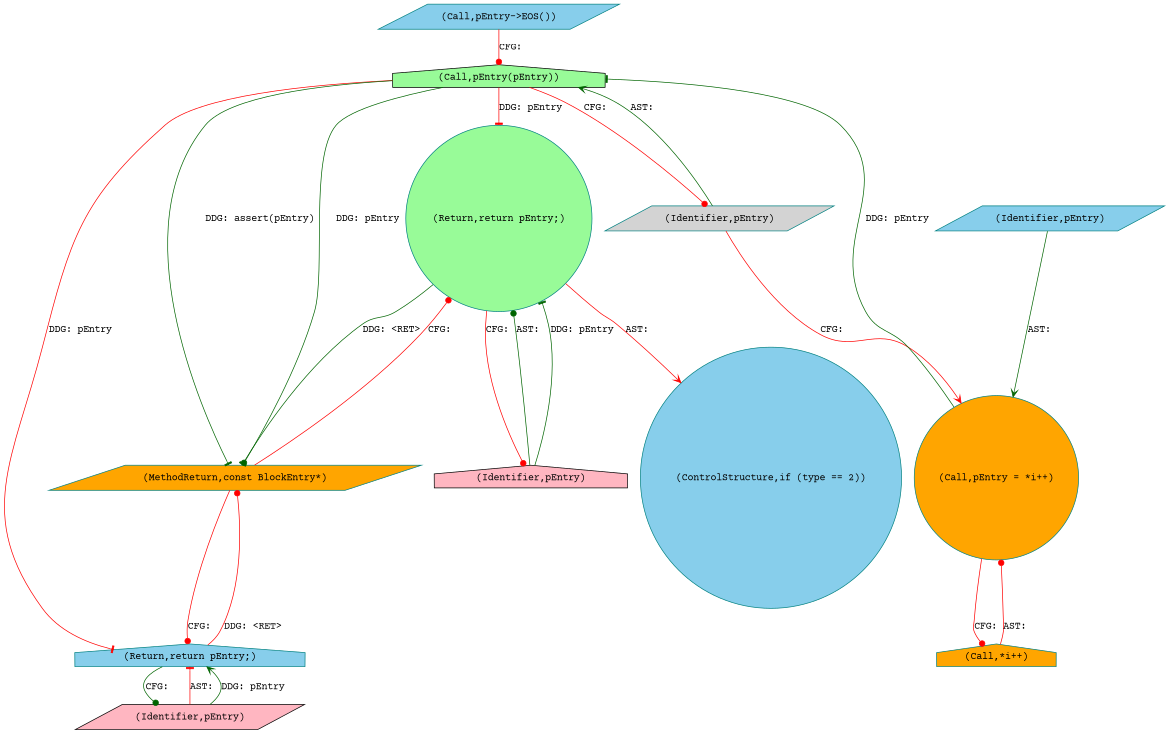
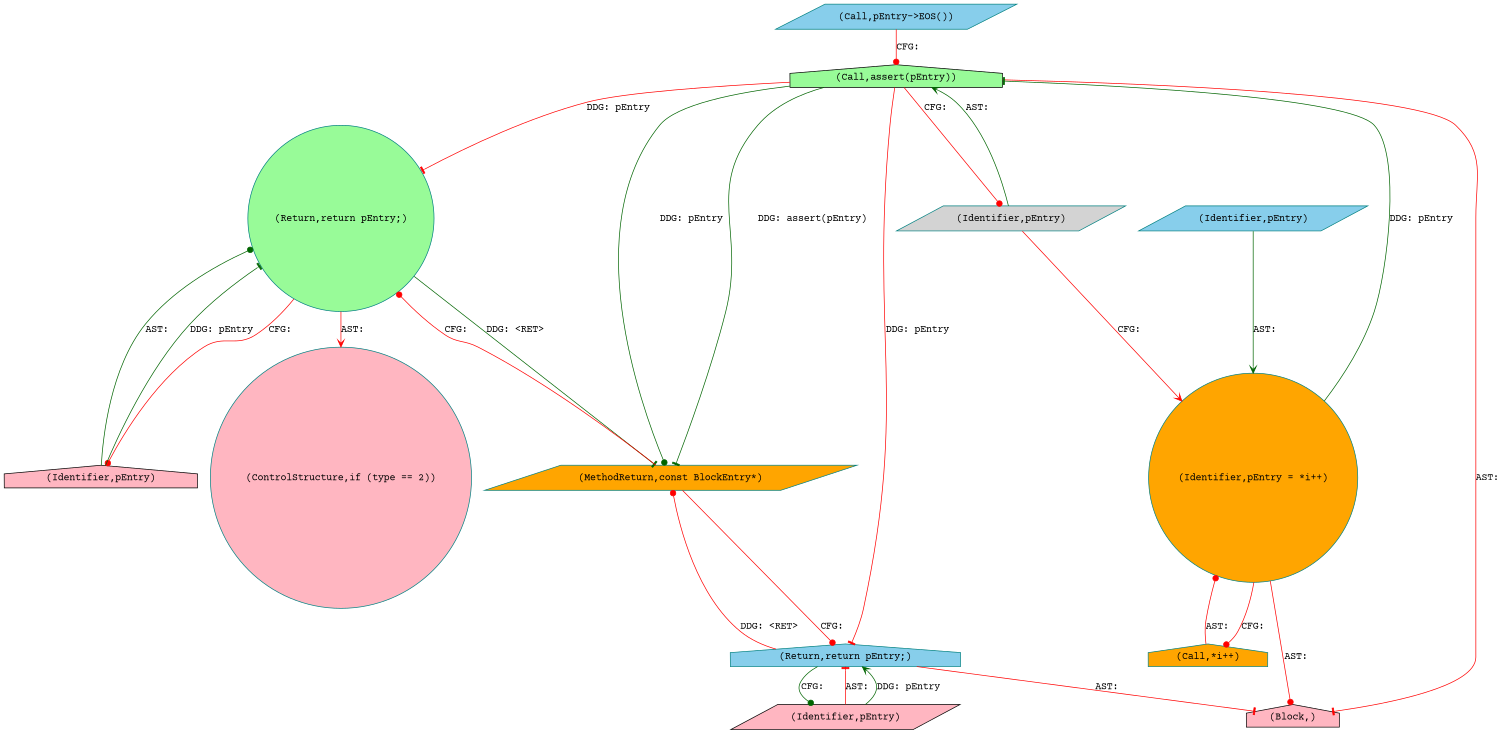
node "(Call,pEntry(pEntry))": label "(Call,pEntry(pEntry))" -> "(Call,assert(pEntry))"
node "(ControlStructure,if (type == 2))": fillcolor skyblue -> lightpink
node "(Call,pEntry = *i++)": label "(Call,pEntry = *i++)" -> "(Identifier,pEntry = *i++)"
node "(Block,)": added
